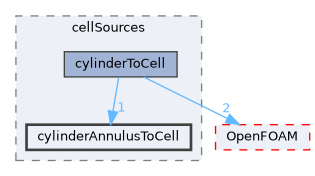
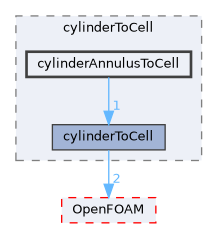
cluster "cellSources": label "cellSources" -> "cylinderToCell"
edge "cylinderToCell" -> "cylinderAnnulusToCell": reversed
